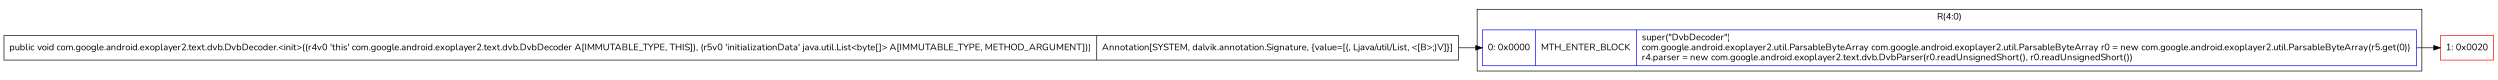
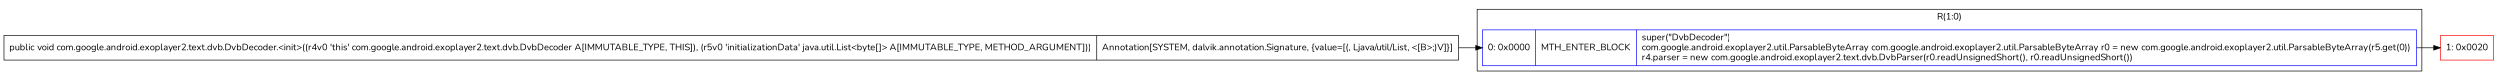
cluster "R(4:0)": label "R(4:0)" -> "R(1:0)"
